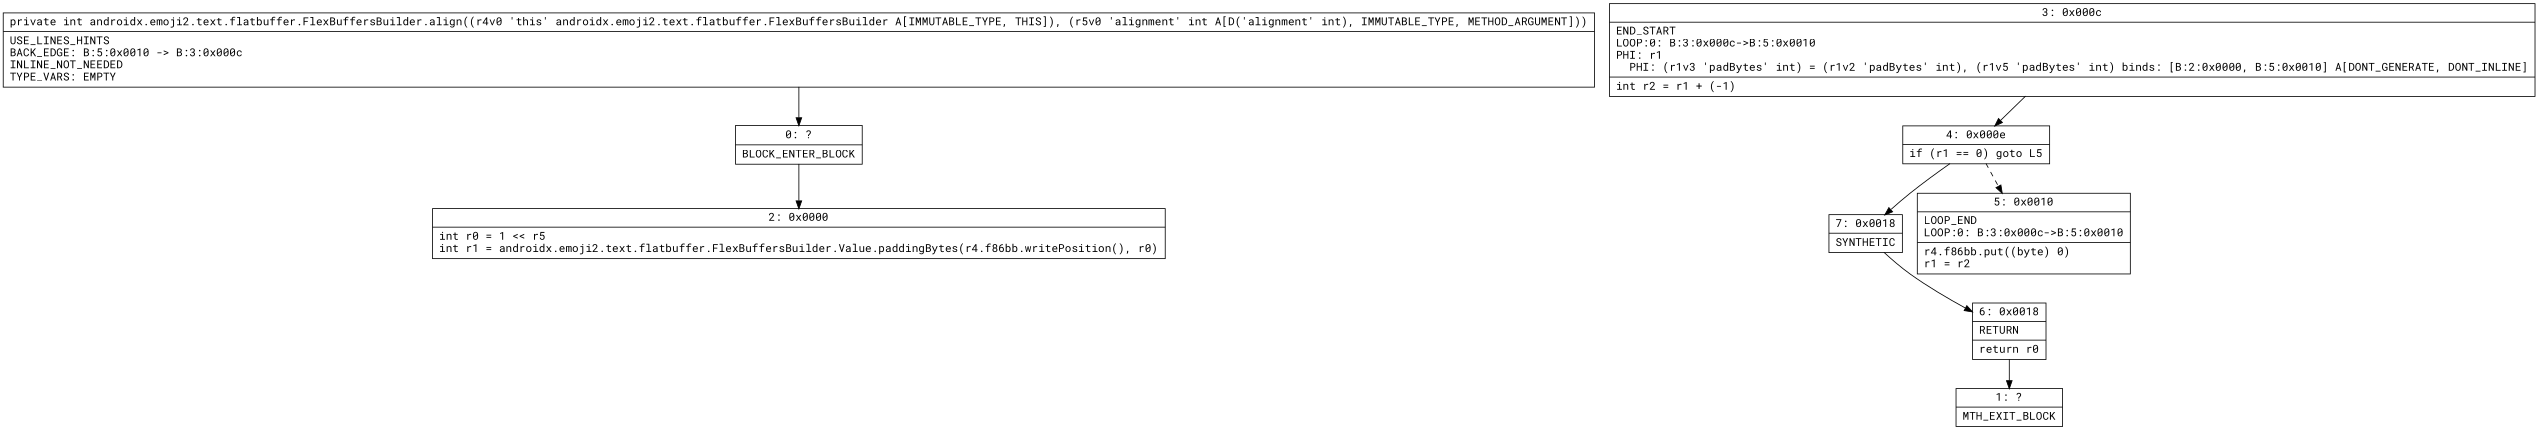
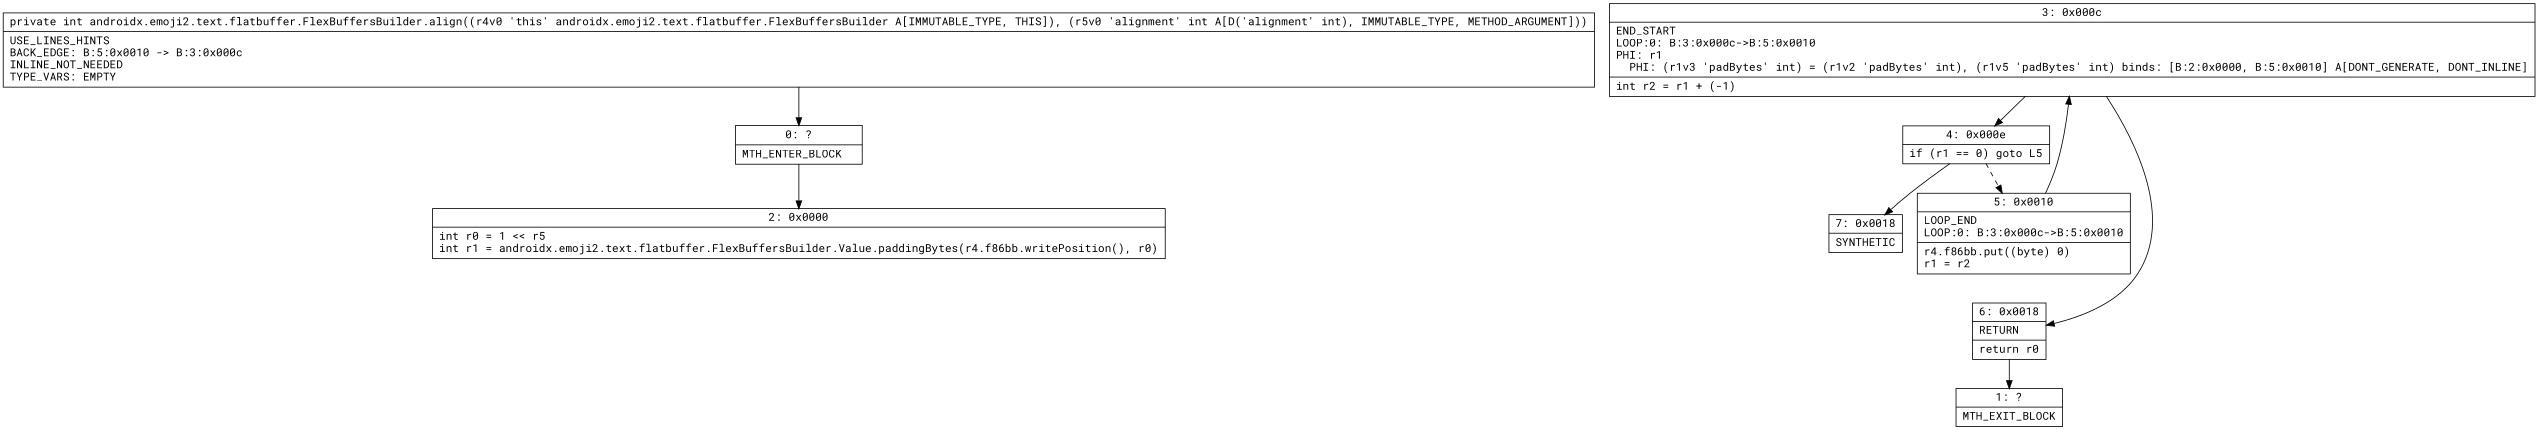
edge "5: 0x0010" -> "3: 0x000c": added
node "0: ?": text "BLOCK_ENTER_BLOCK" -> "MTH_ENTER_BLOCK"
edge "7: 0x0018" -> "6: 0x0018": now "3: 0x000c" -> "6: 0x0018"
